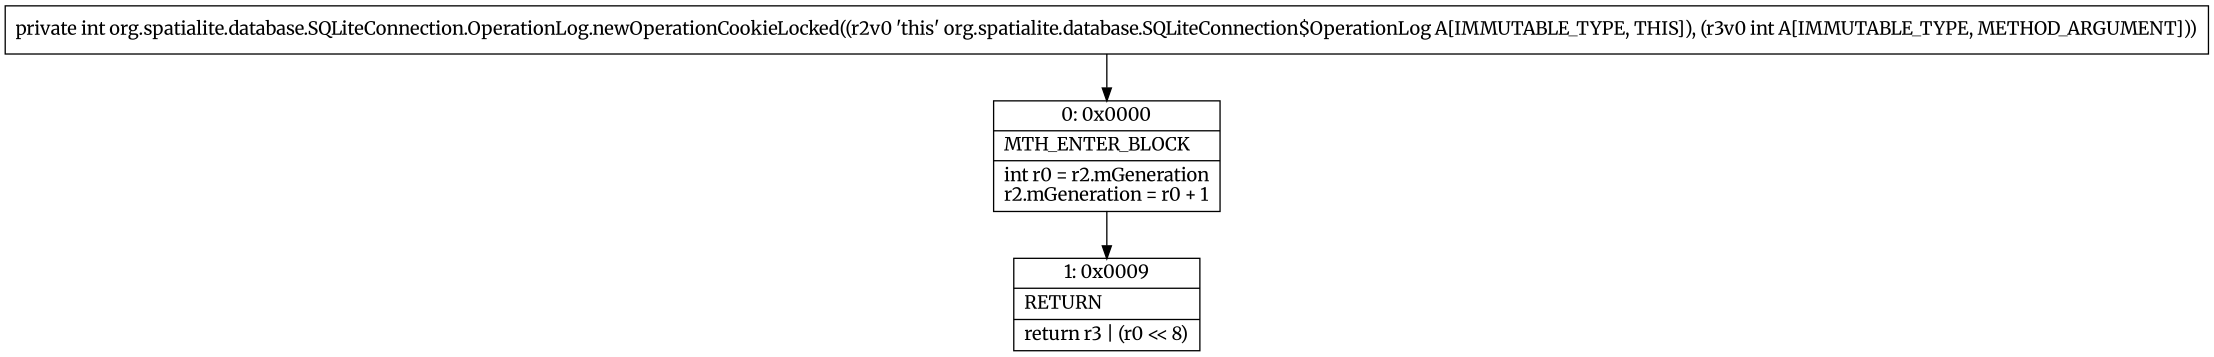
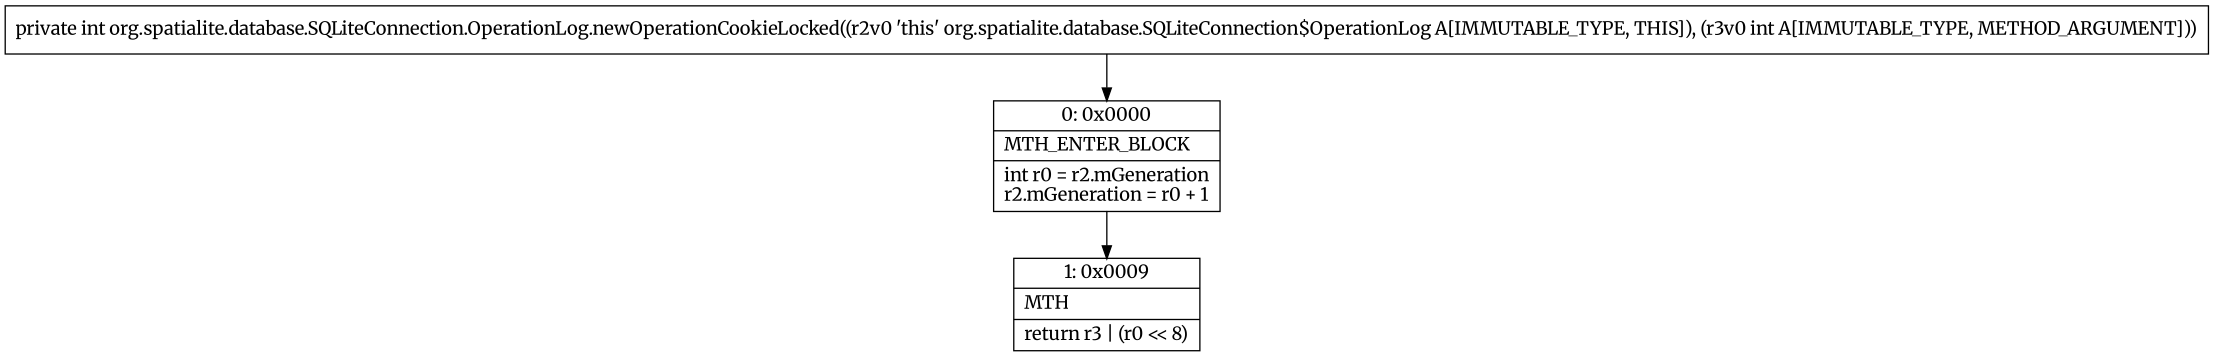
node "1: 0x0009": text "RETURN" -> "MTH"
